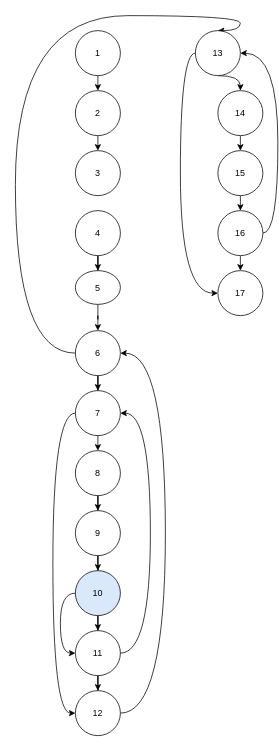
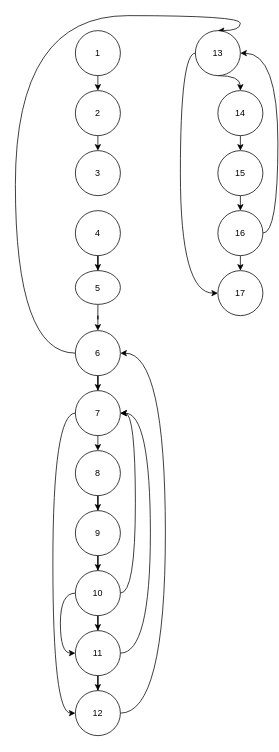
edge "10" -> "7": added
node "10": fillcolor #dae8fc -> #ffffff
